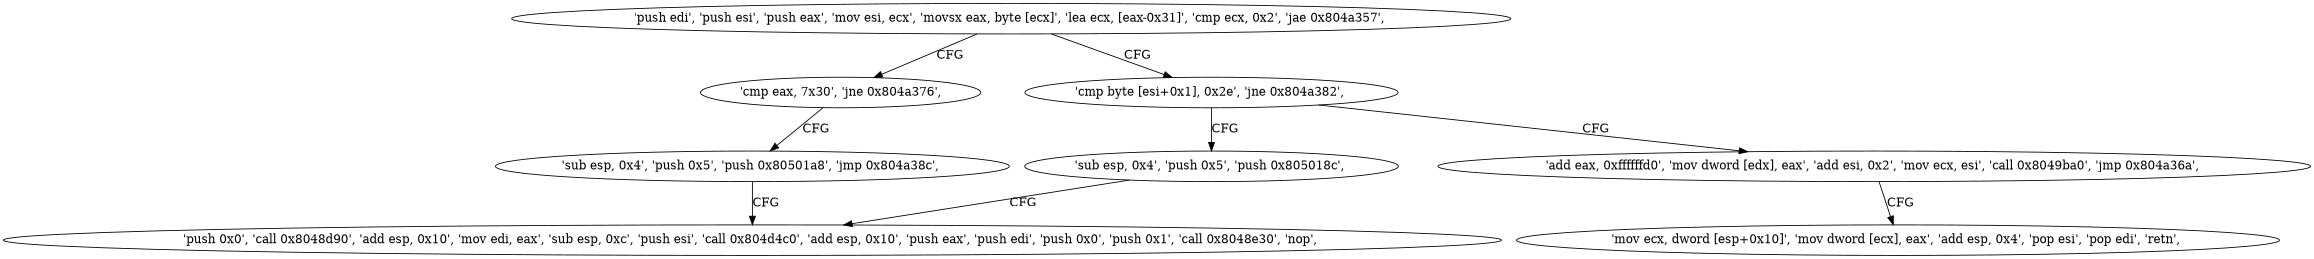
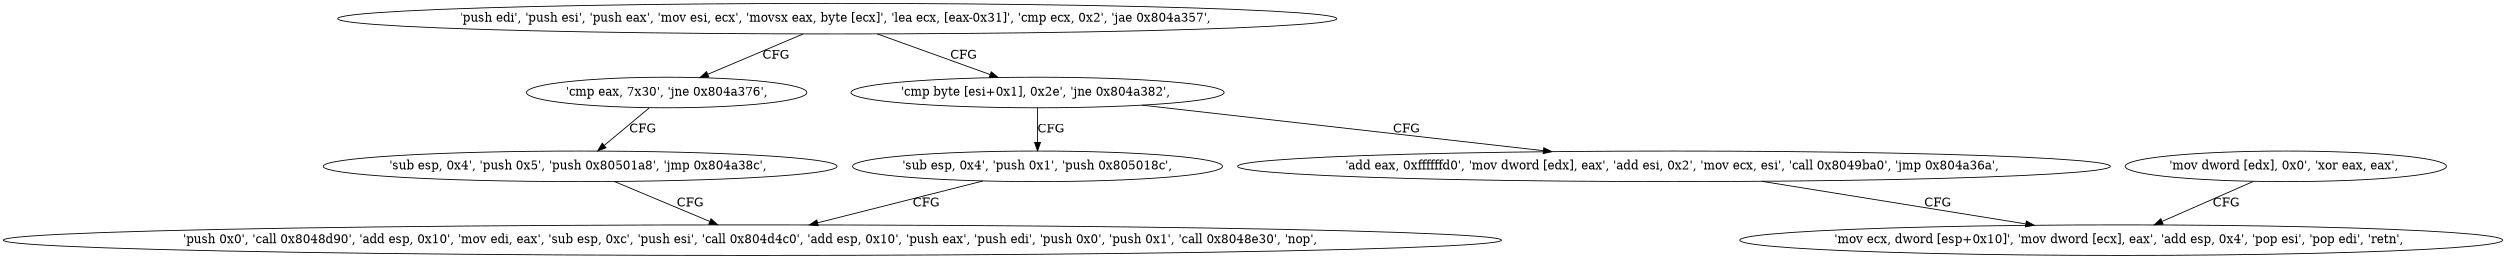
node "'sub esp, 0x4', 'push 0x5', 'push 0x805018c',": label "'sub esp, 0x4', 'push 0x5', 'push 0x805018c'," -> "'sub esp, 0x4', 'push 0x1', 'push 0x805018c',"
node "'mov dword [edx], 0x0', 'xor eax, eax',": added
